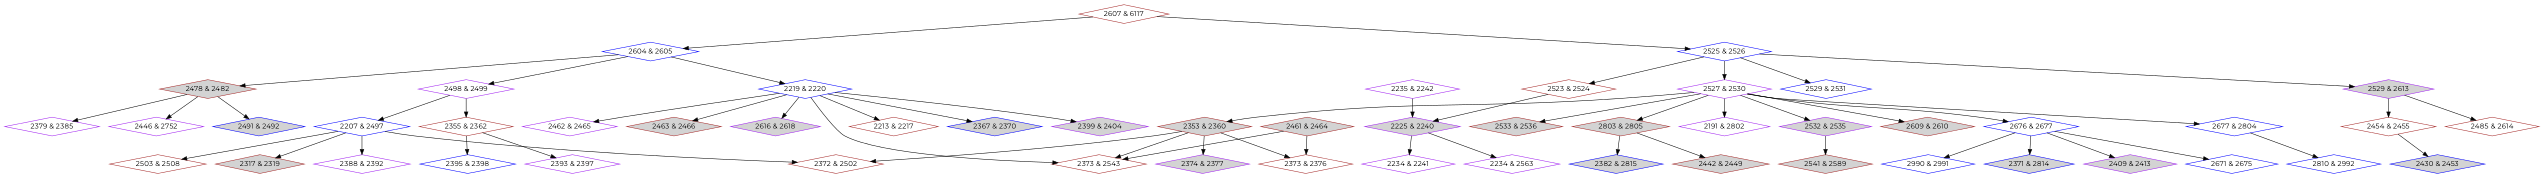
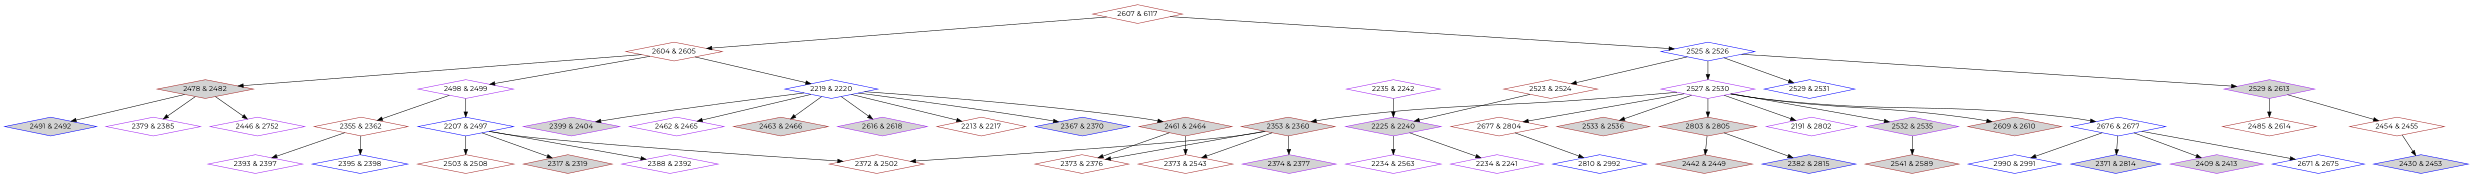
node "2604 & 2605": color blue -> brown
node "2677 & 2804": color blue -> brown
edge "2219 & 2220" -> "2373 & 2543": now "2219 & 2220" -> "2461 & 2464"
